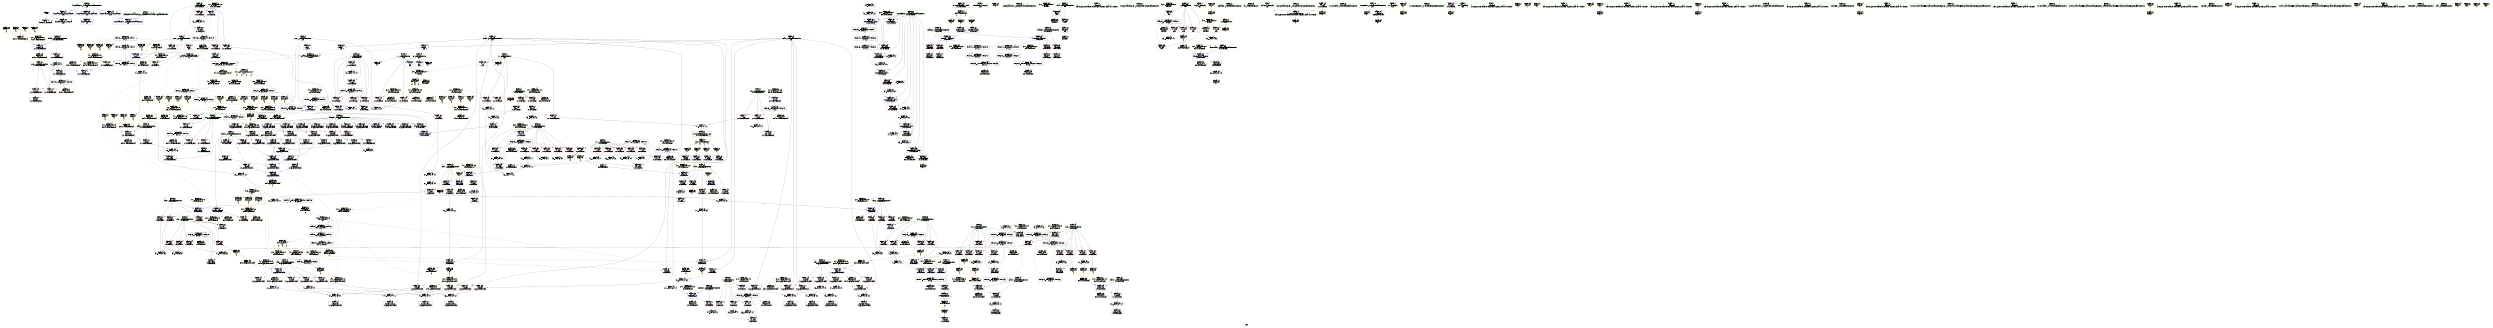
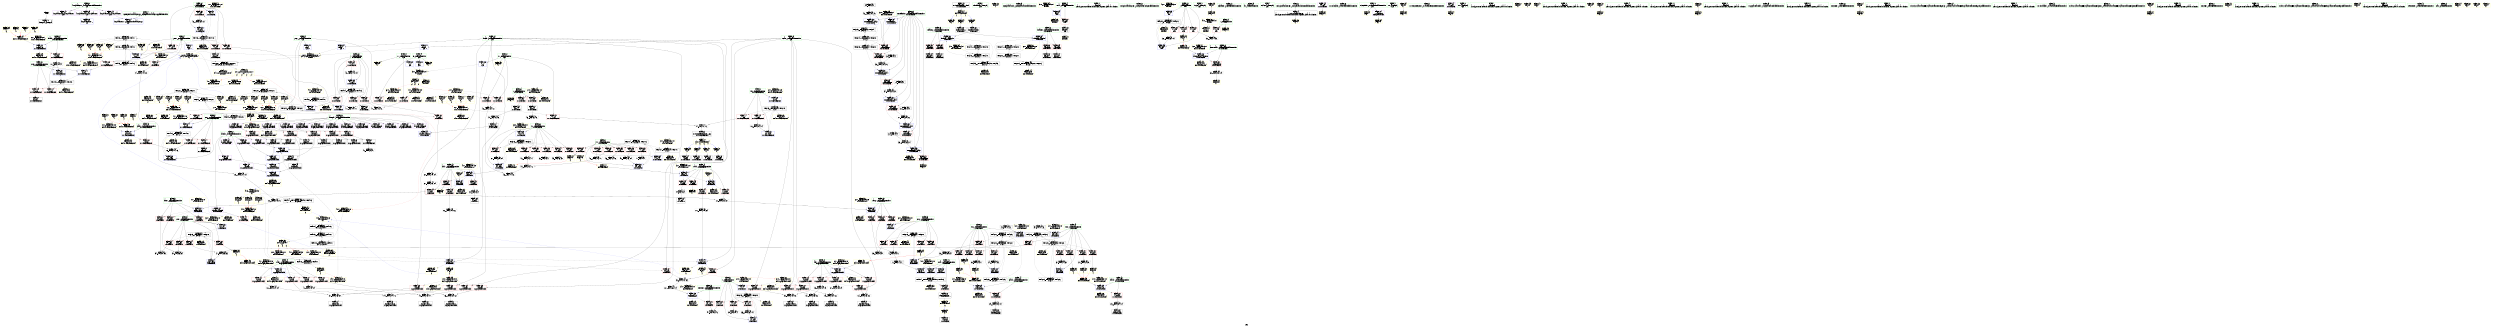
node "NodeID: 275": removed
